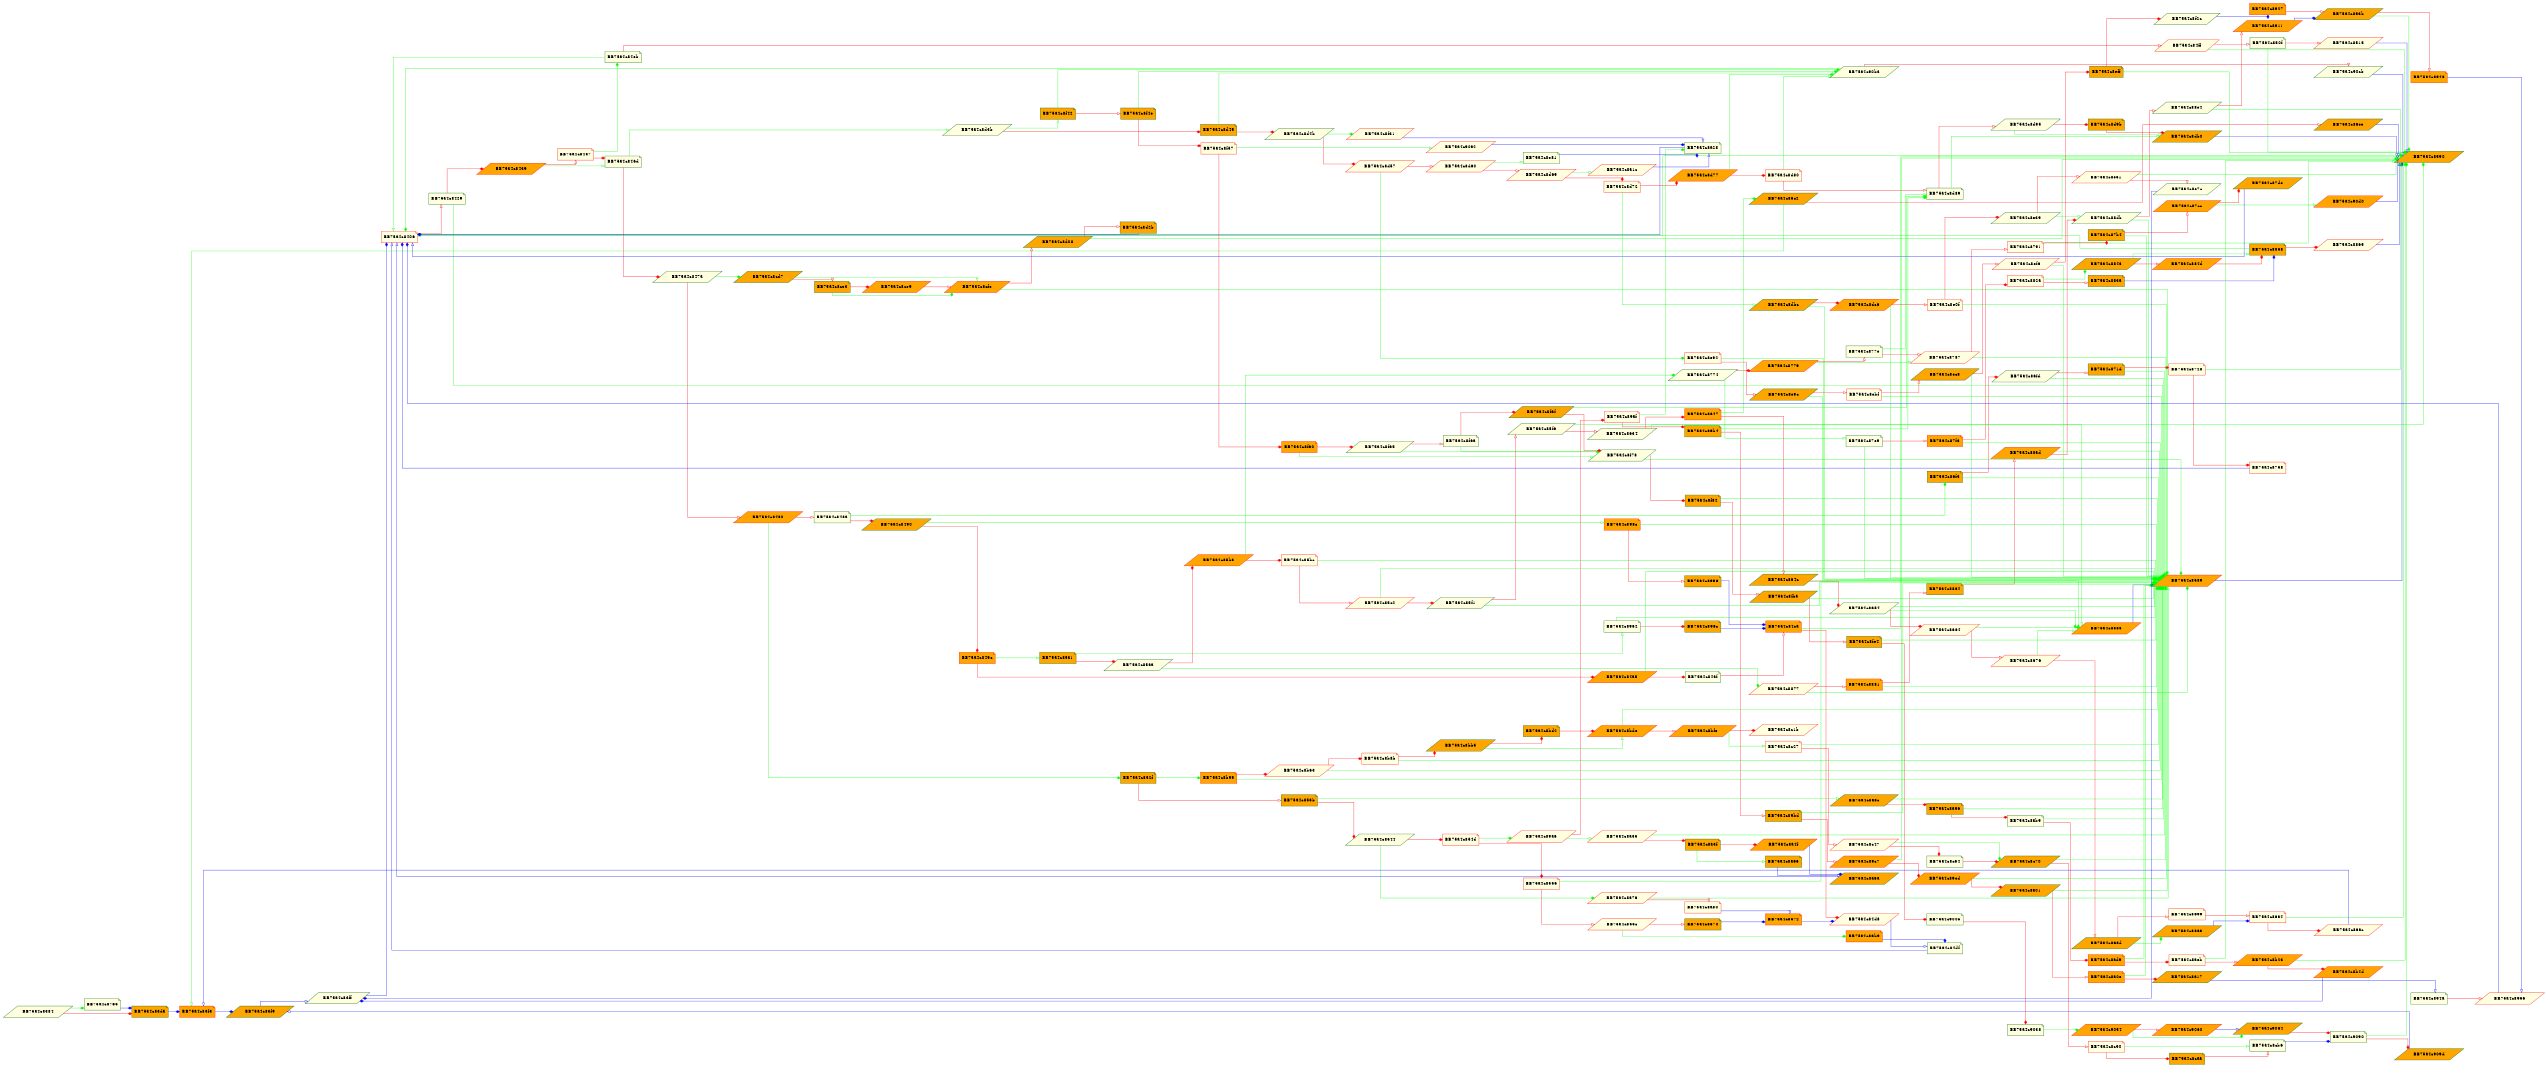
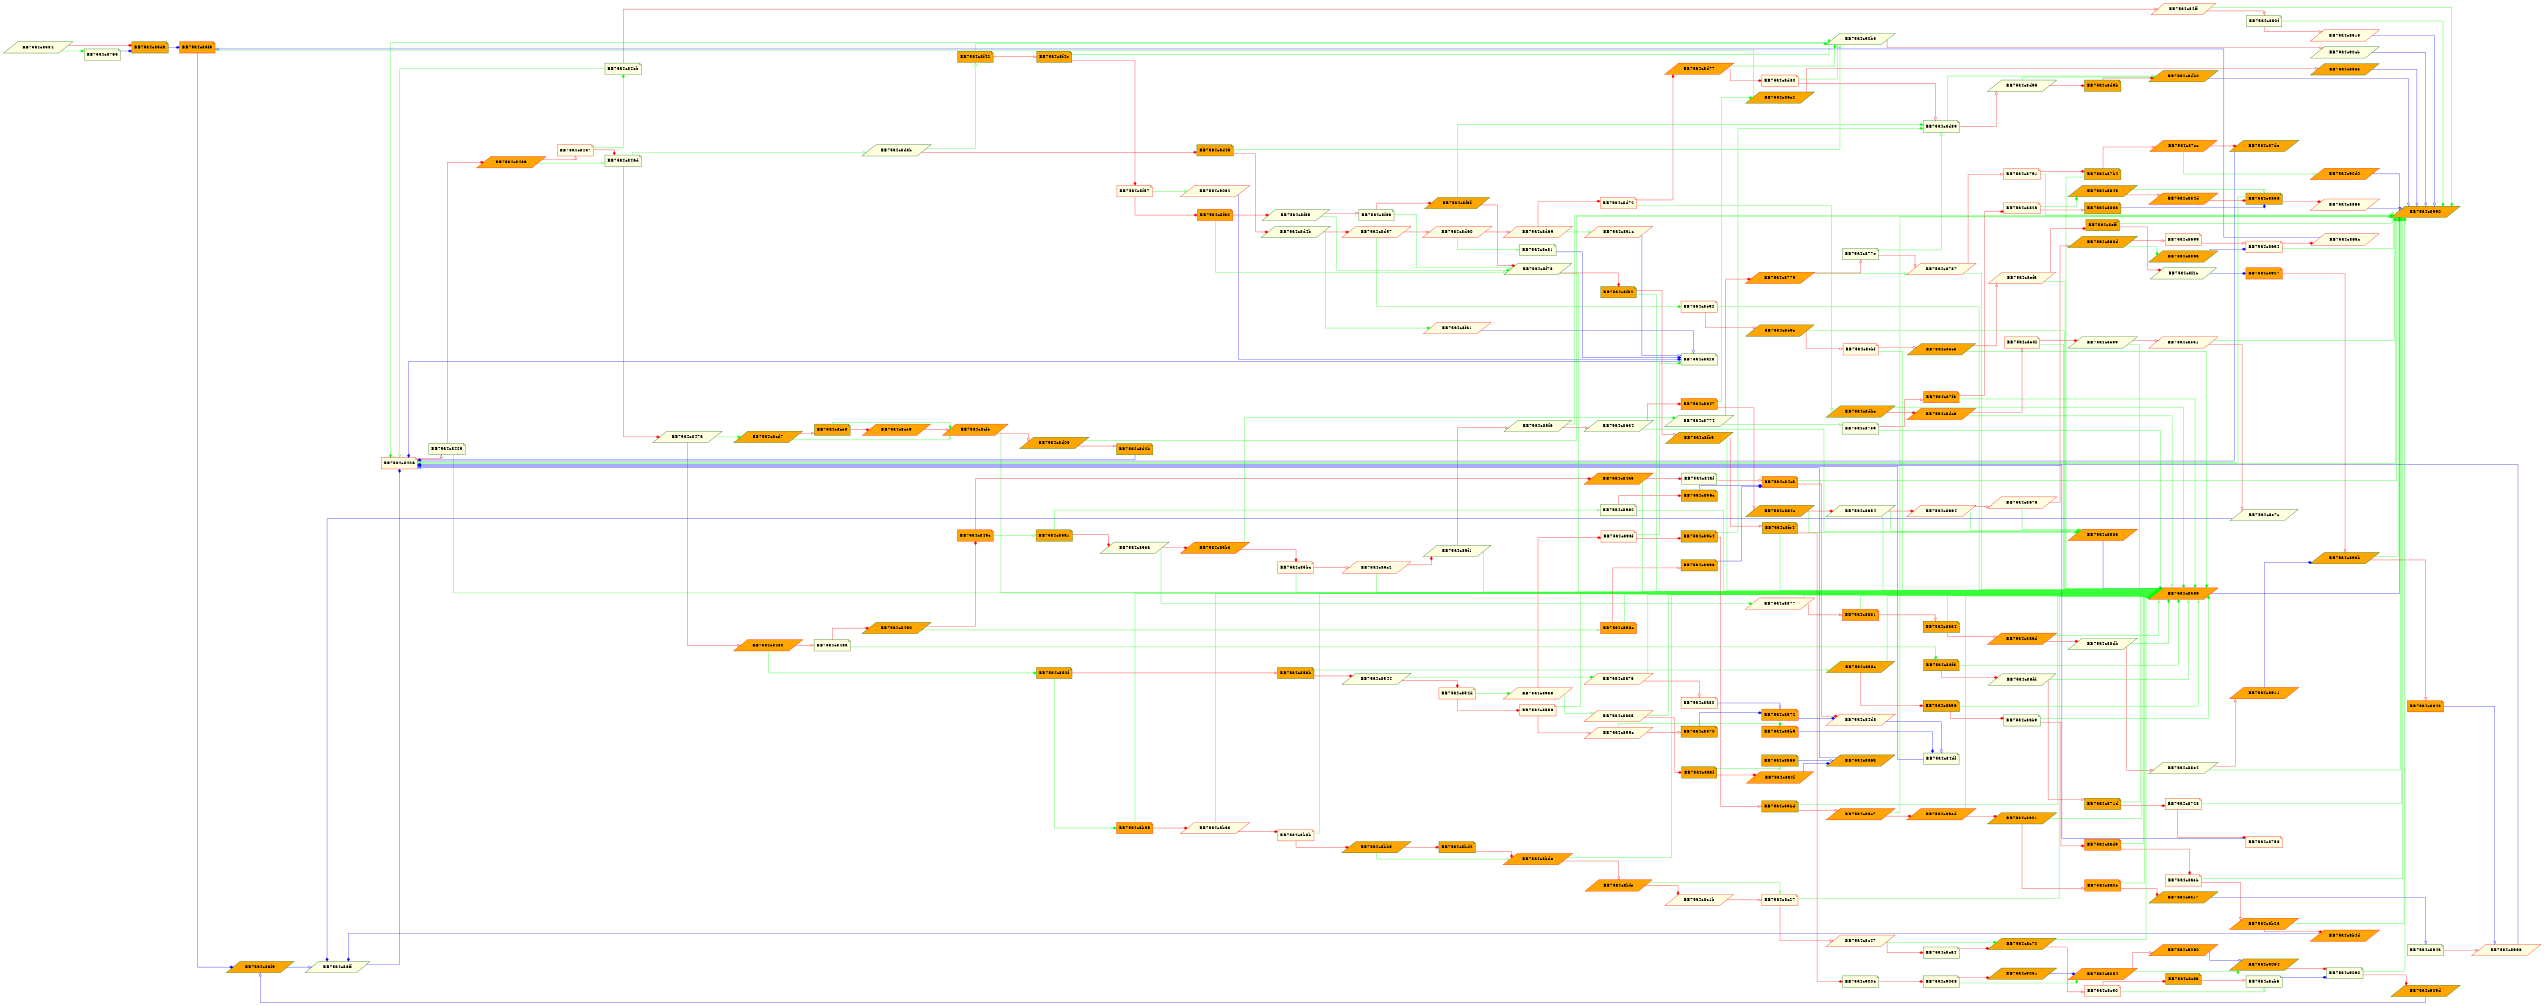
edge "BB75a4c8e39" -> "BB75a4c88db": now "BB75a4c8e39" -> "BB75a4c8589"
edge "BB75a4c8c1b" -> "BB75a4c8c27": added
node "BB75a4c9051": added
